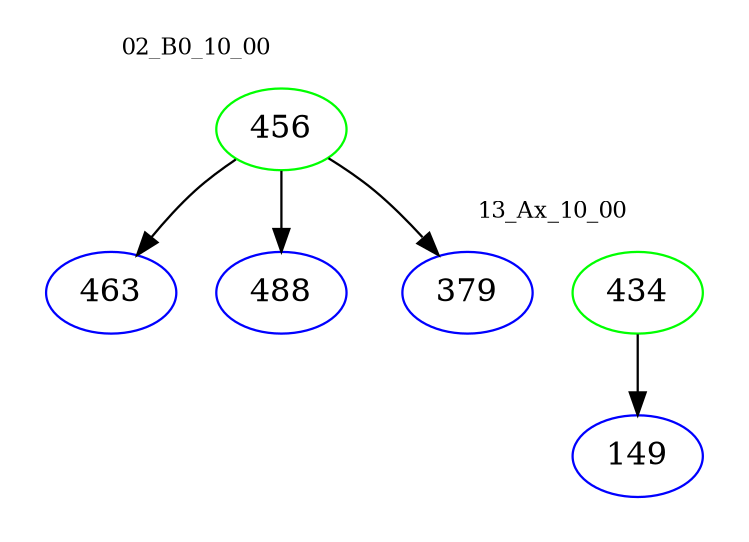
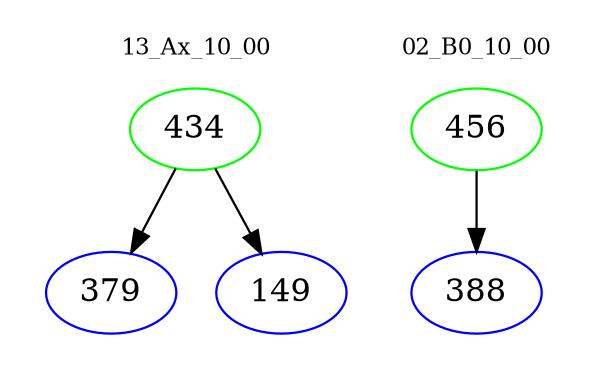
edge "456" -> "379": now "434" -> "379"
node "463": removed
node "488": label "488" -> "388"
